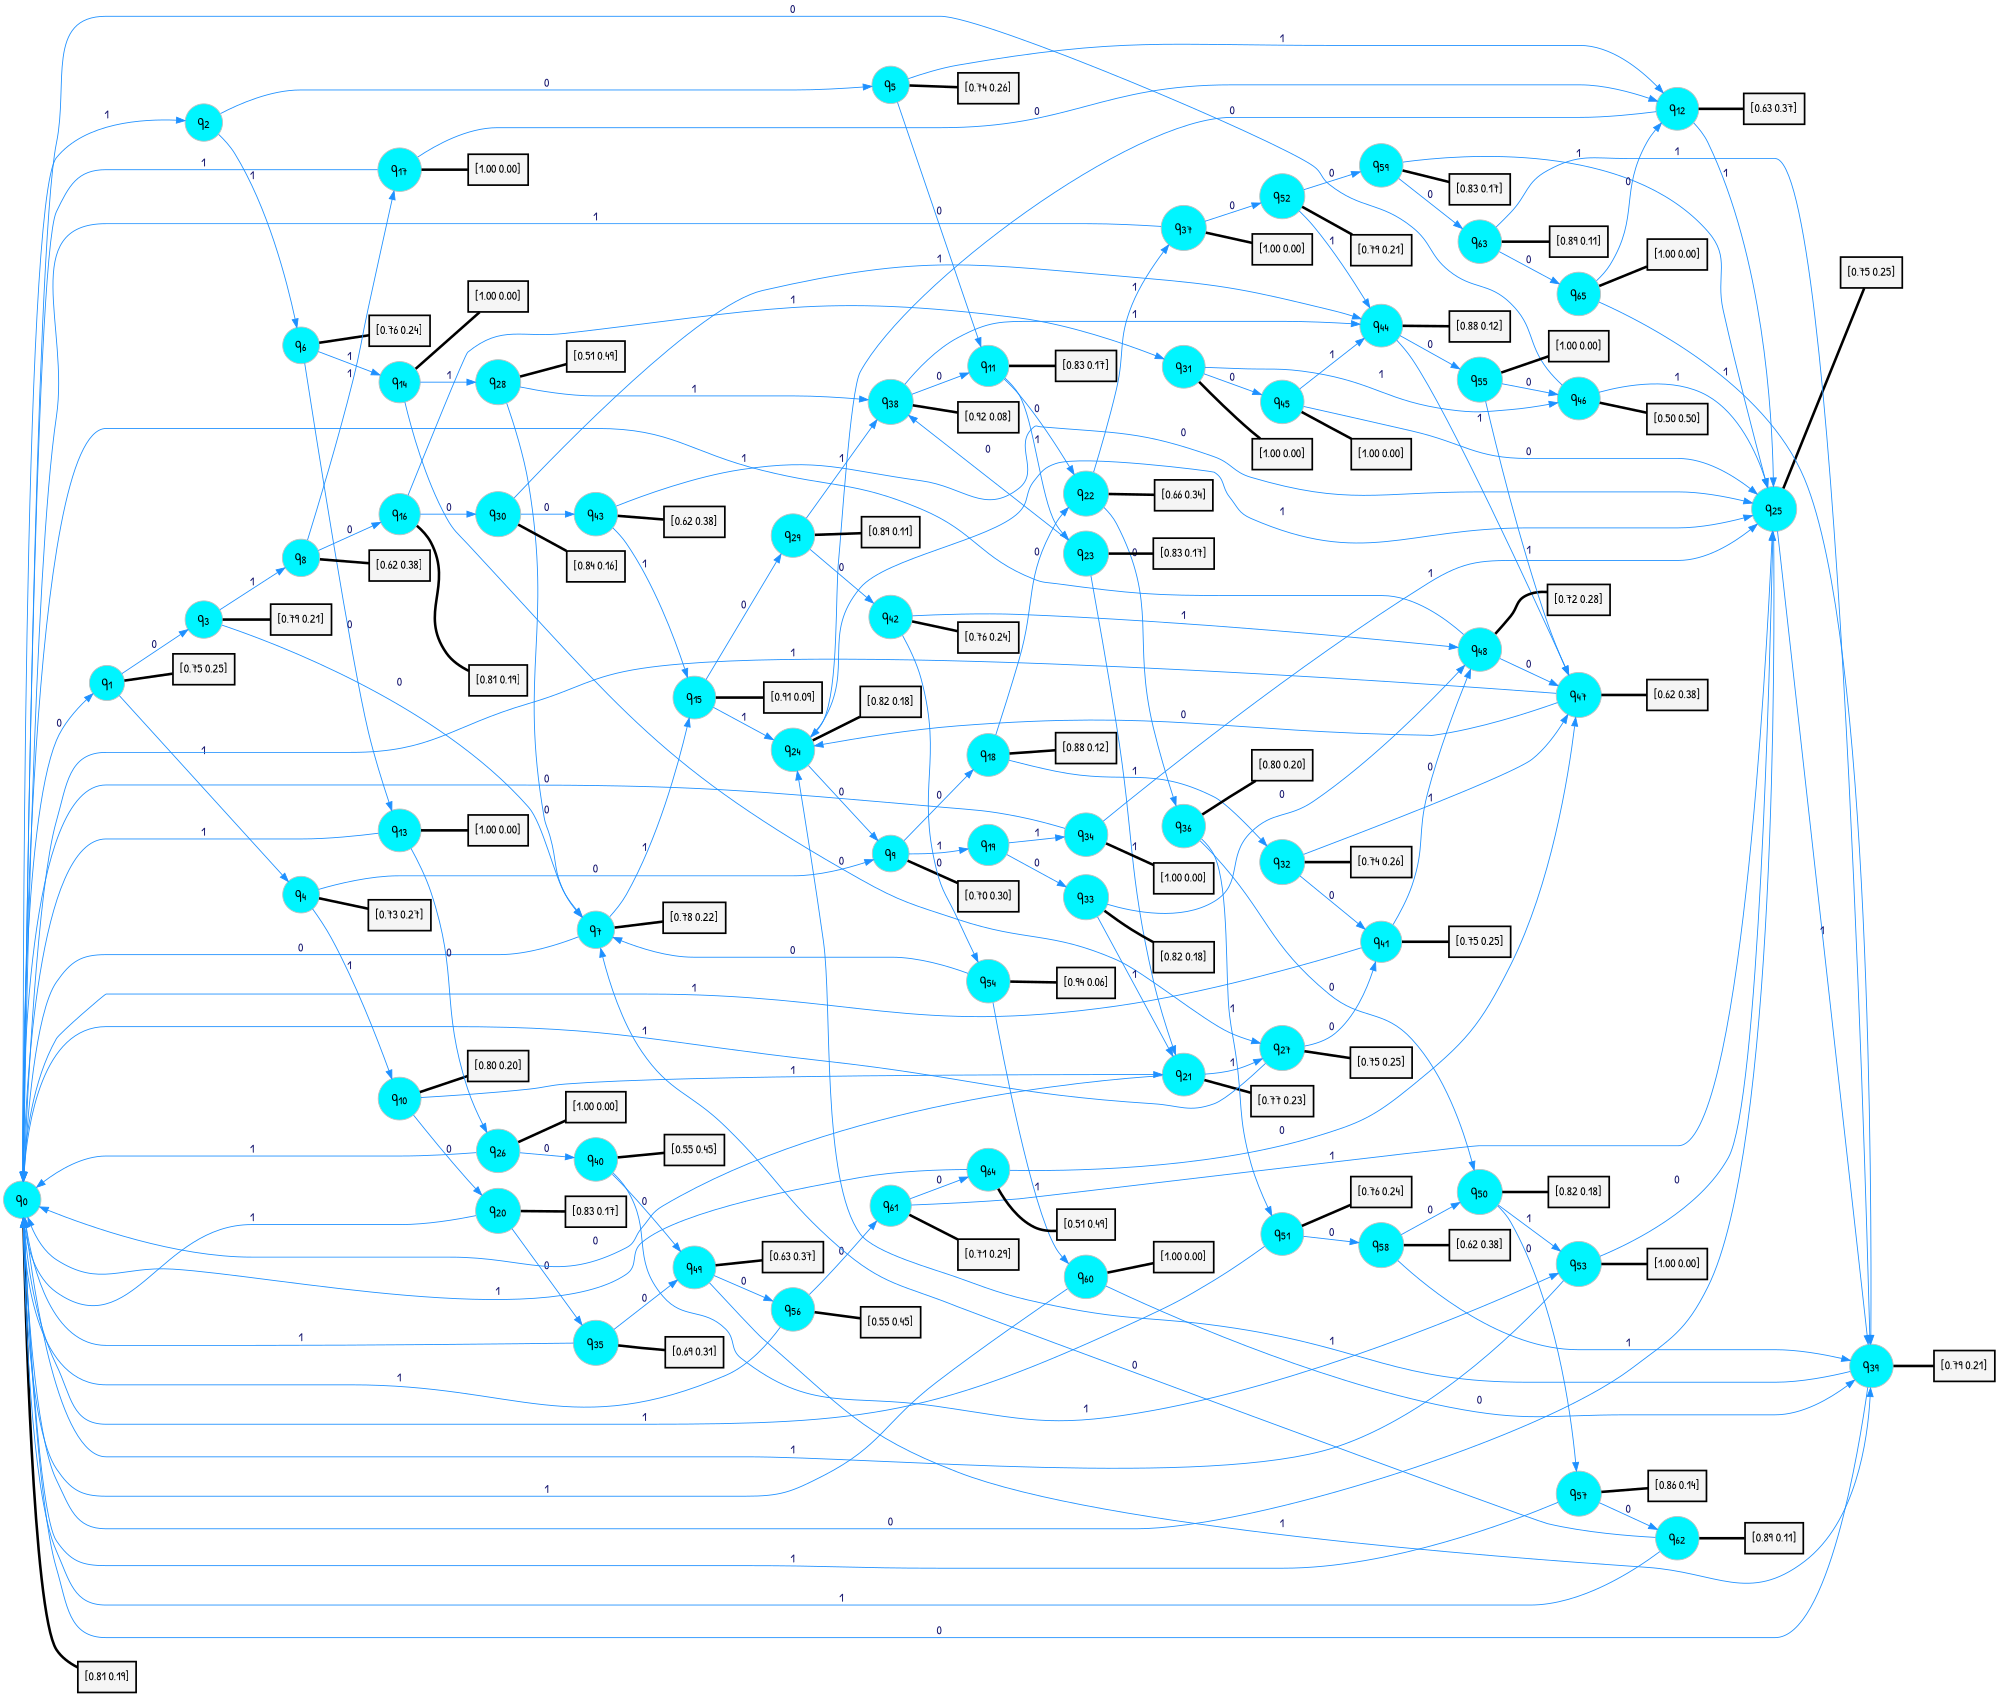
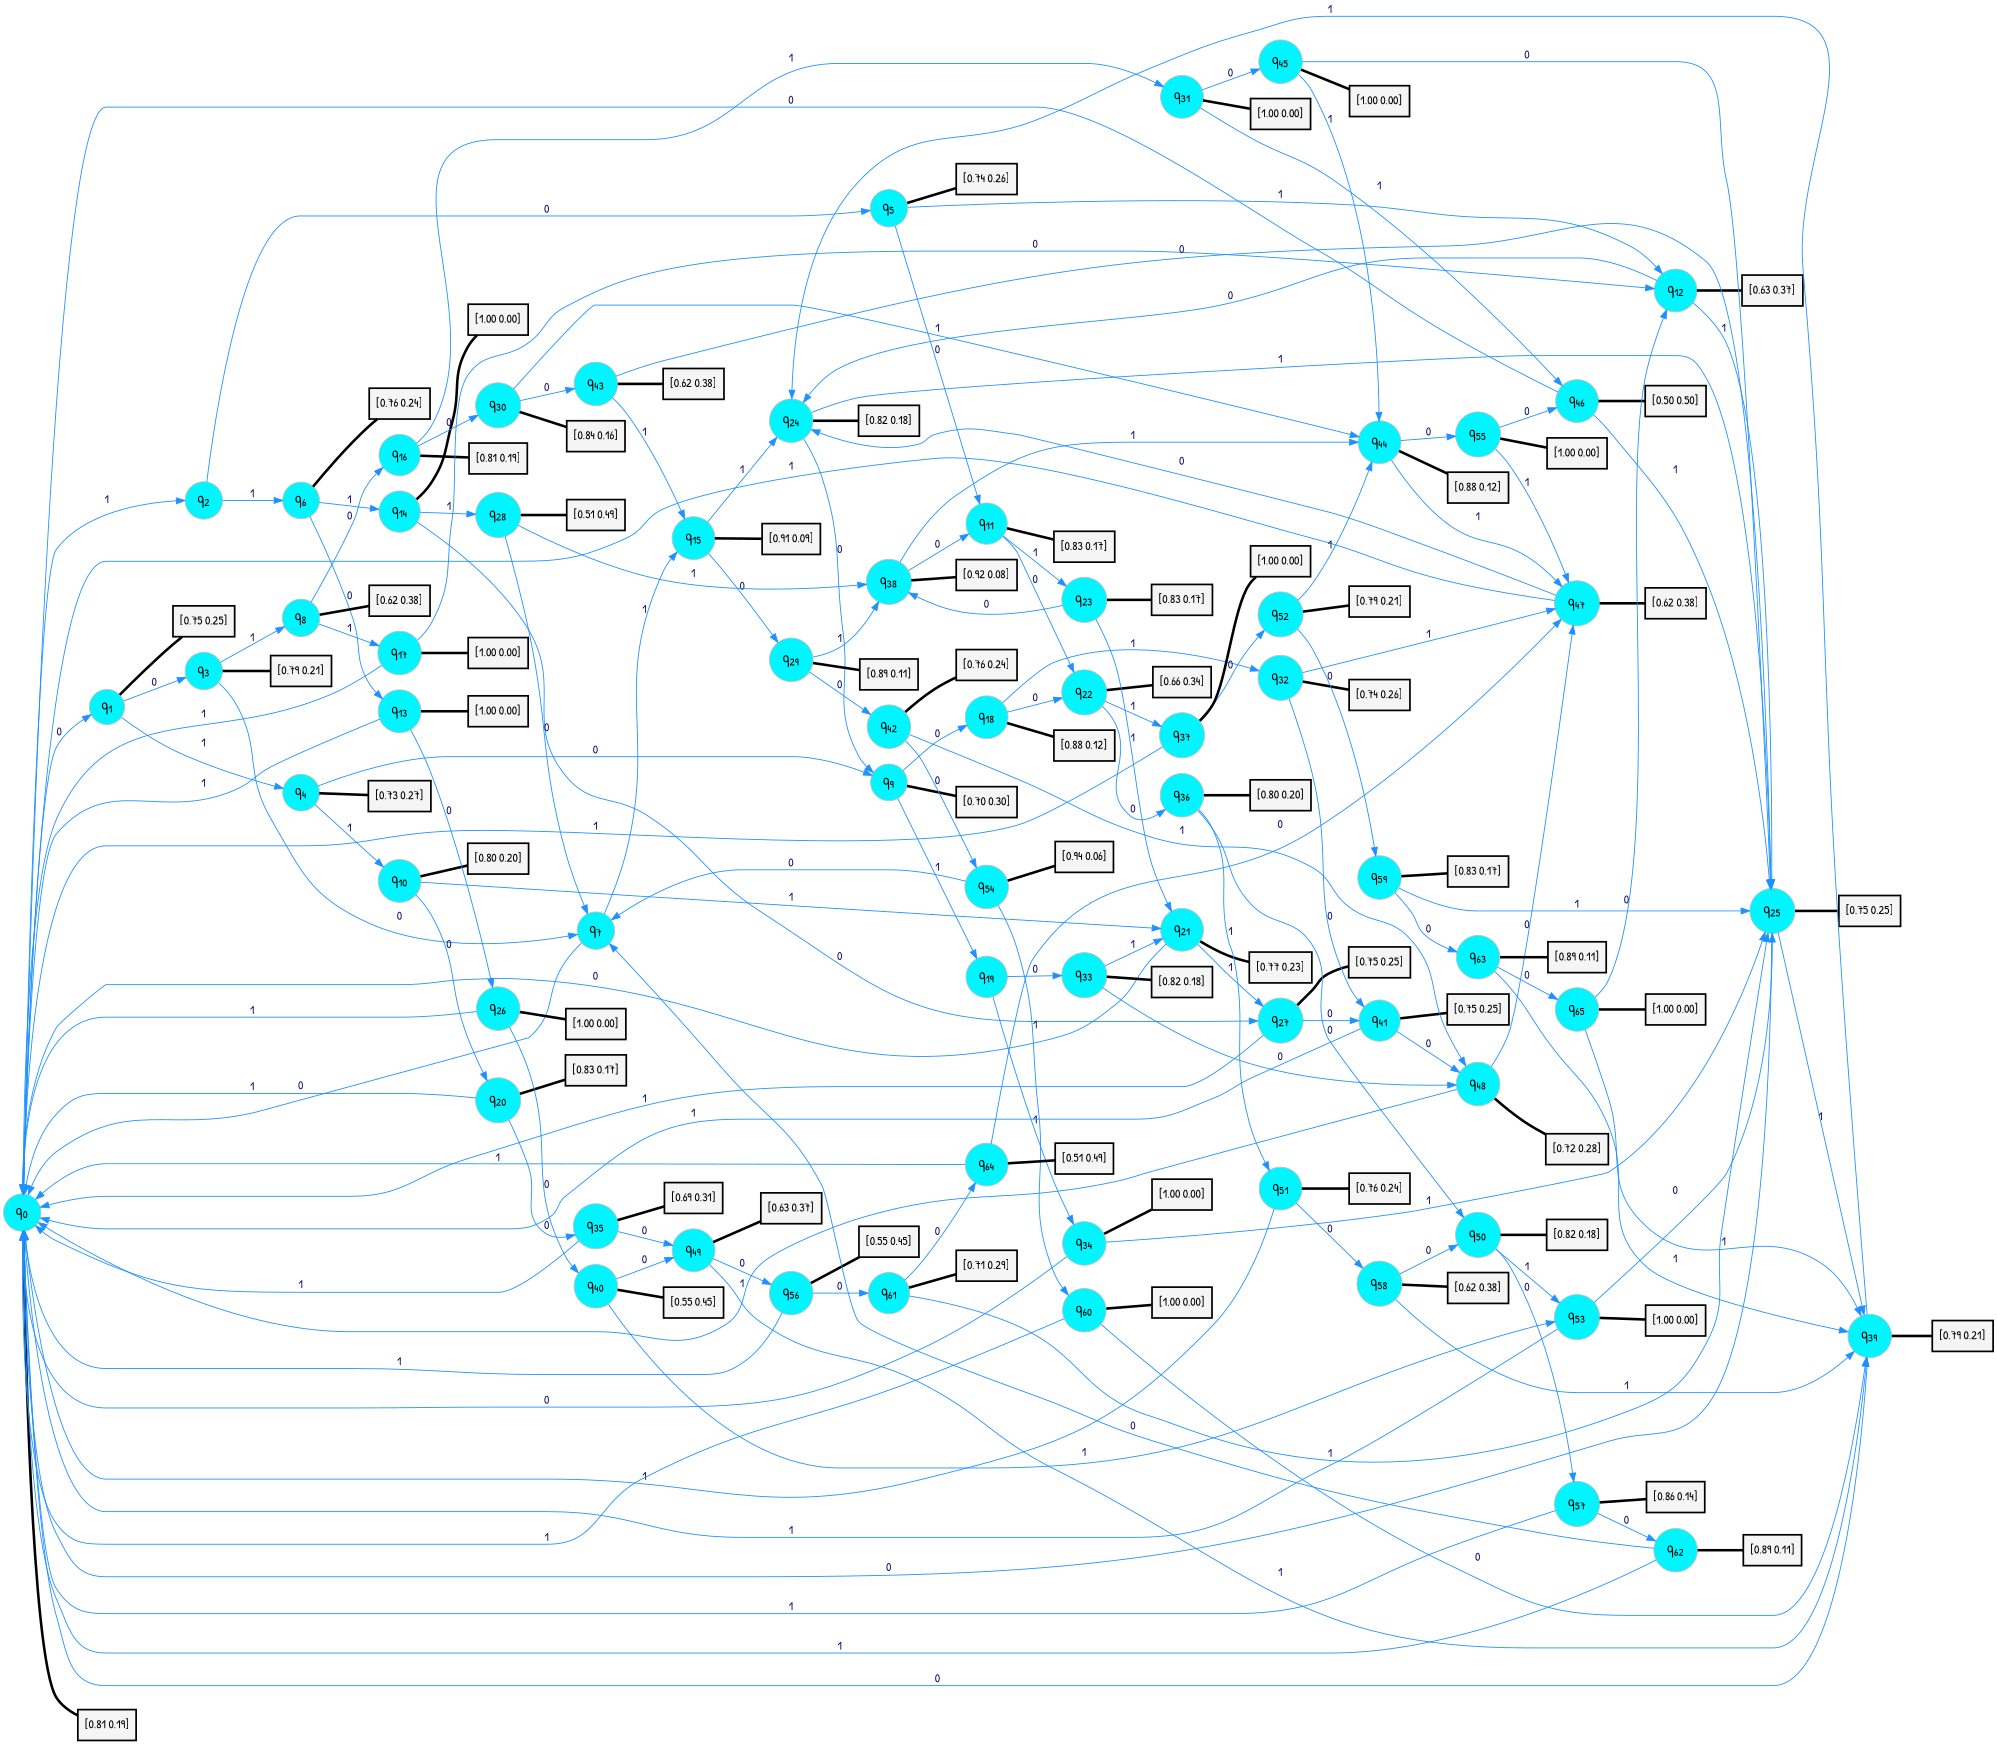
node "[0.78 0.22]": removed
